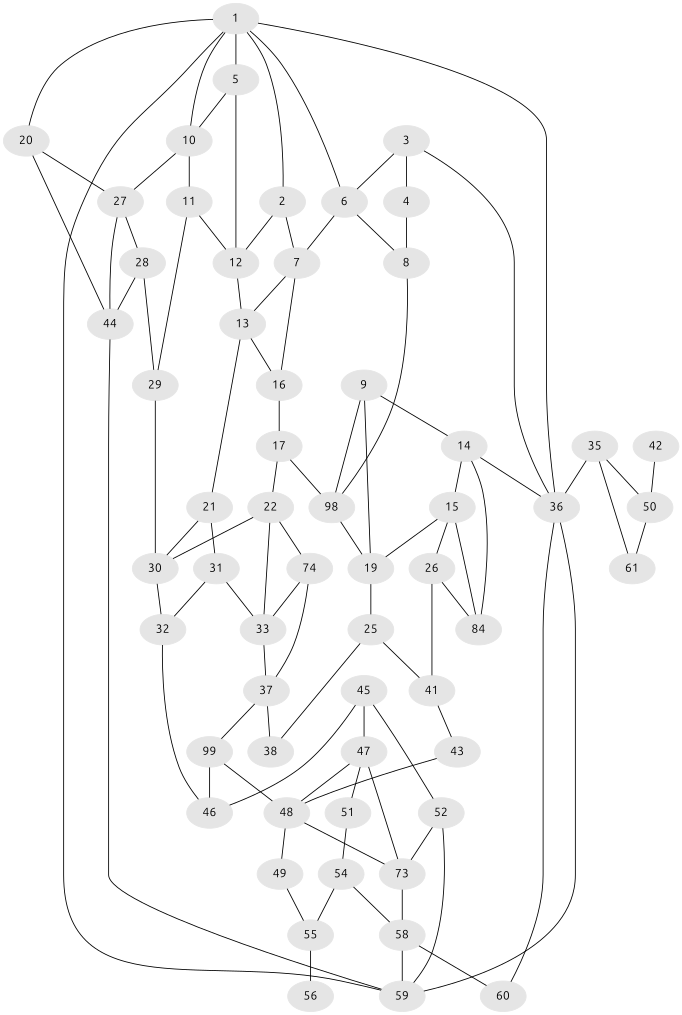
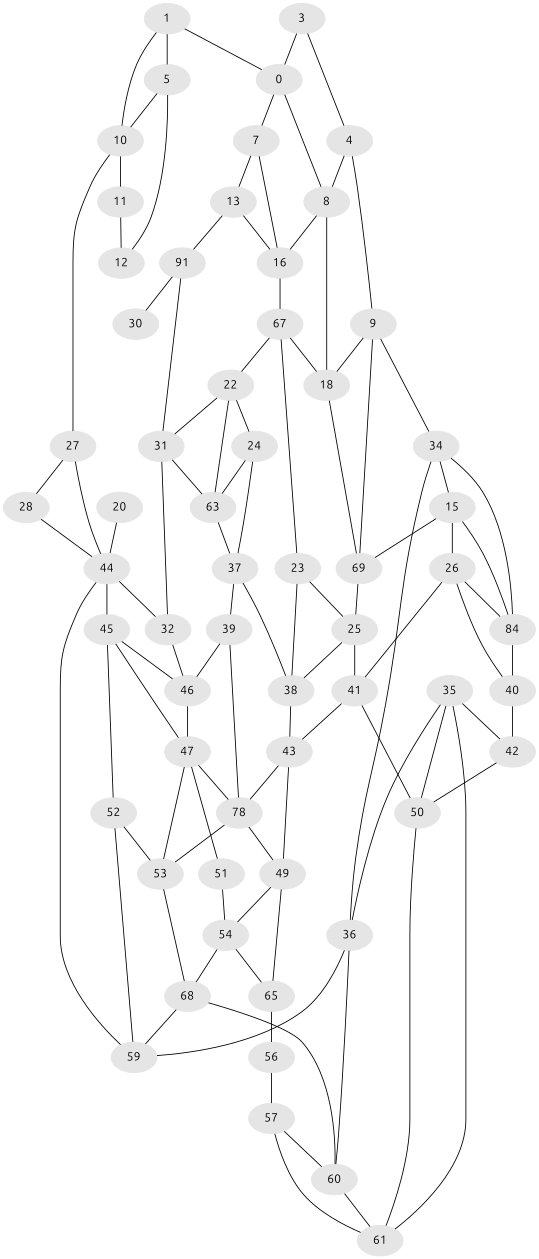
edge "1" -- "20": removed
edge "1" -- "36": removed
edge "20" -- "27": removed
node "2": removed
node "6": label "6" -> "0"
edge "4" -- "9": added
edge "8" -- "16": added
edge "12" -- "13": removed
edge "3" -- "36": removed
node "29": removed
node "17": label "17" -> "67"
node "14": label "14" -> "34"
node "21": label "21" -> "91"
node "98": label "98" -> "18"
edge "22" -- "30": now "22" -- "31"
node "23": added
node "74": label "74" -> "24"
node "19": label "19" -> "69"
edge "44" -- "45": added
edge "30" -- "32": now "44" -- "32"
edge "1" -- "59": removed
node "33": label "33" -> "63"
node "40": added
edge "46" -- "47": added
edge "38" -- "43": added
edge "35" -- "42": added
node "99": label "99" -> "39"
edge "41" -- "50": added
edge "43" -- "49": added
node "48": label "48" -> "78"
node "73": label "73" -> "53"
edge "49" -- "54": added
node "55": label "55" -> "65"
node "58": label "58" -> "68"
node "57": added
edge "60" -- "61": added
